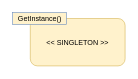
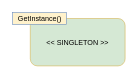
node "<< SINGLETON >>": fillcolor #fff2cc -> #d5e8d4
